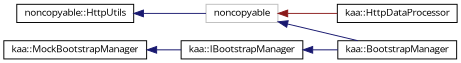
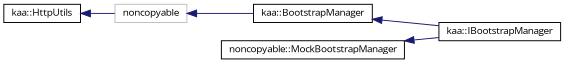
node "noncopyable::HttpUtils": label "noncopyable::HttpUtils" -> "kaa::HttpUtils"
node "kaa::HttpDataProcessor": removed
node "kaa::MockBootstrapManager": label "kaa::MockBootstrapManager" -> "noncopyable::MockBootstrapManager"
edge "kaa::BootstrapManager" -> "kaa::IBootstrapManager": reversed
